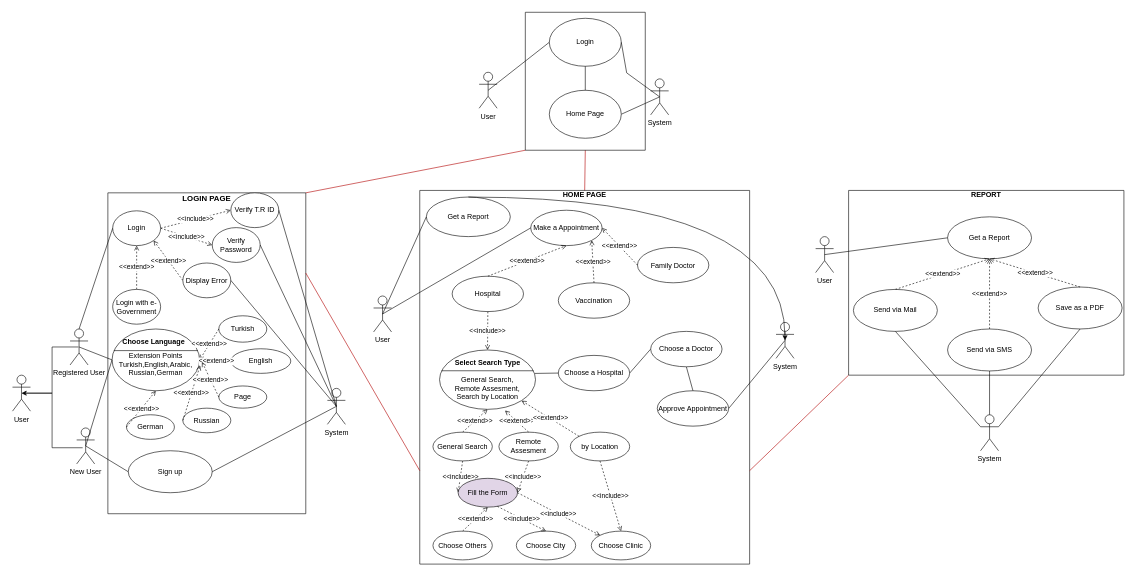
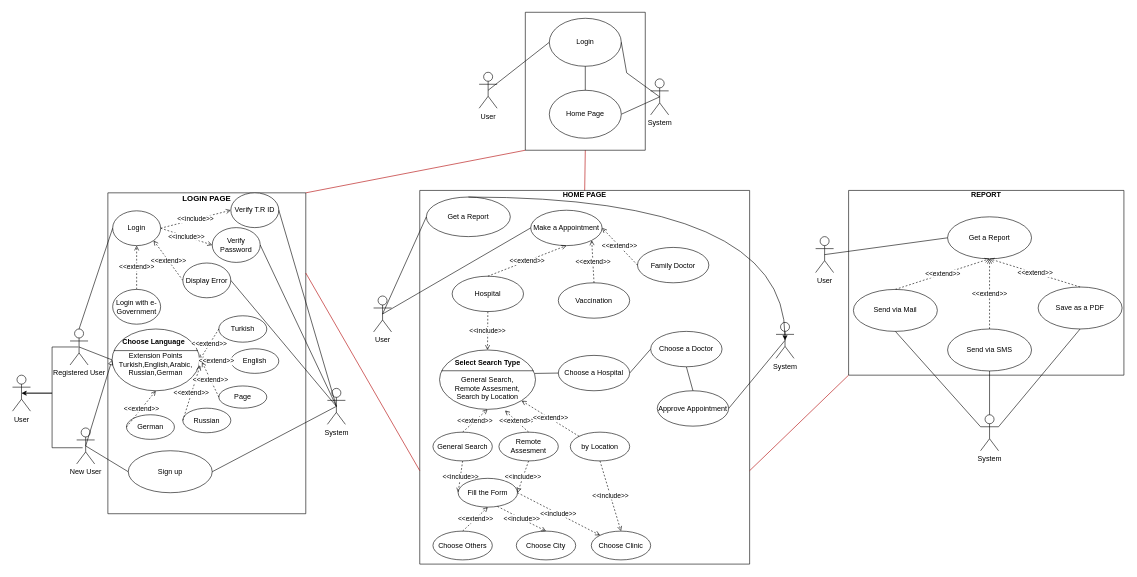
node "English": size 60x25 -> 48x25
edge "Extension Points Turkish,English,Arabic, Russian,German" -- "New User": arrowhead none -> block
node "Fill the Form": fillcolor #e1d5e7 -> #ffffff
